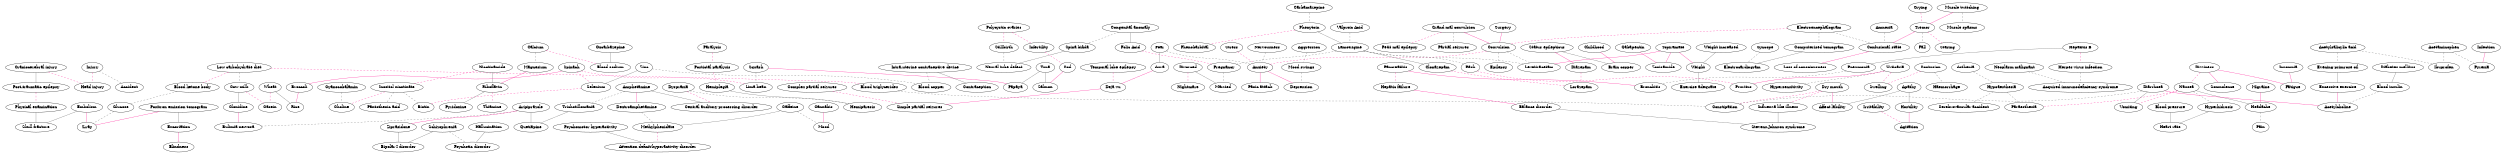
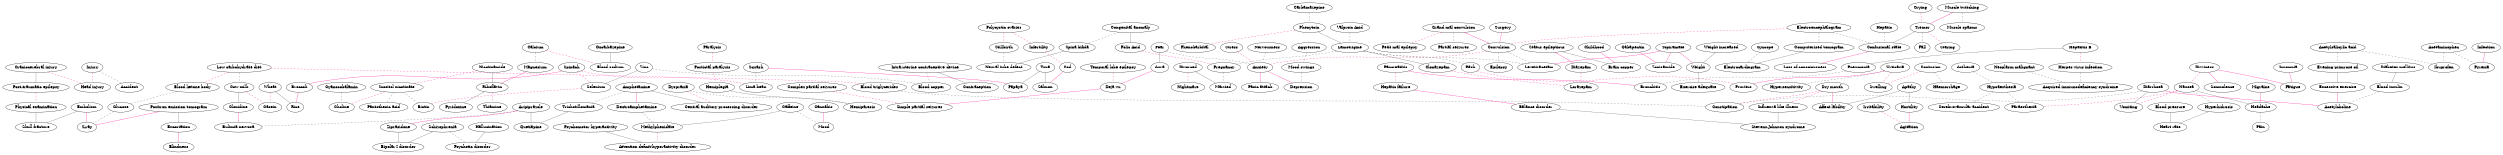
node "Amnesia": label "Amnesia" -> "Hepatic"
edge "Tremor" -- "Confusional state": color deeppink -> gray40
